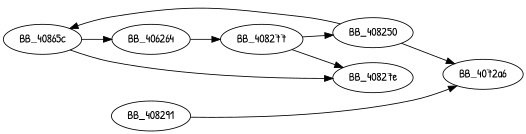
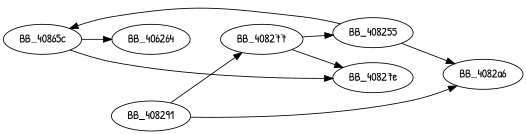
node "BB_408250": label "BB_408250" -> "BB_408255"
edge "BB_406264" -> "BB_408277": now "BB_408291" -> "BB_408277"
node "BB_4072a6": label "BB_4072a6" -> "BB_4082a6"
